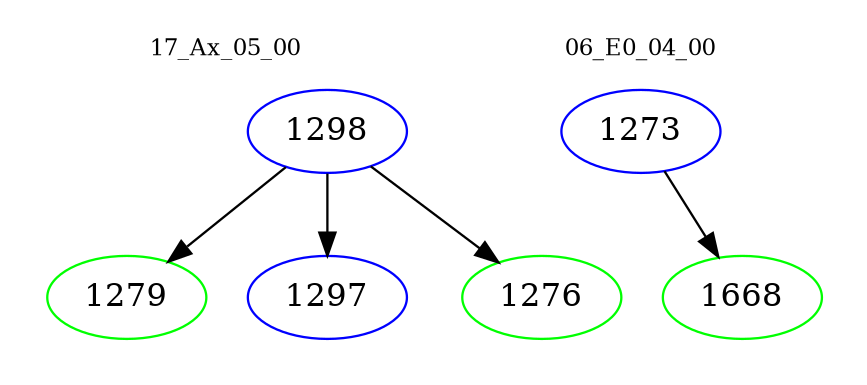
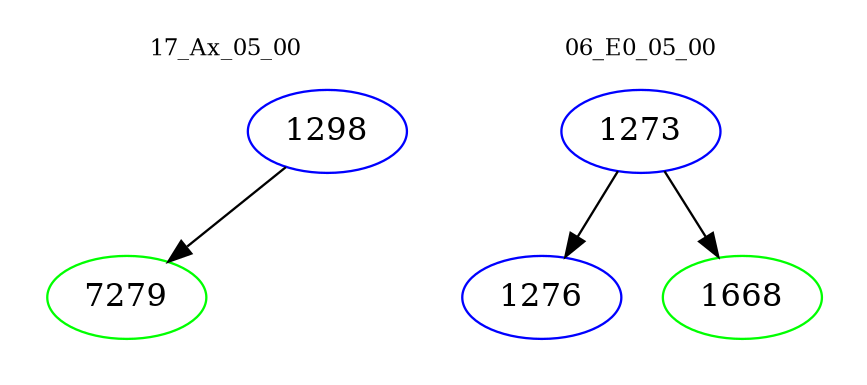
cluster "06_E0_04_00": label "06_E0_04_00" -> "06_E0_05_00"
edge "1298" -> "1276": now "1273" -> "1276"
node "1279": label "1279" -> "7279"
node "1297": removed
node "1276": color green -> blue
